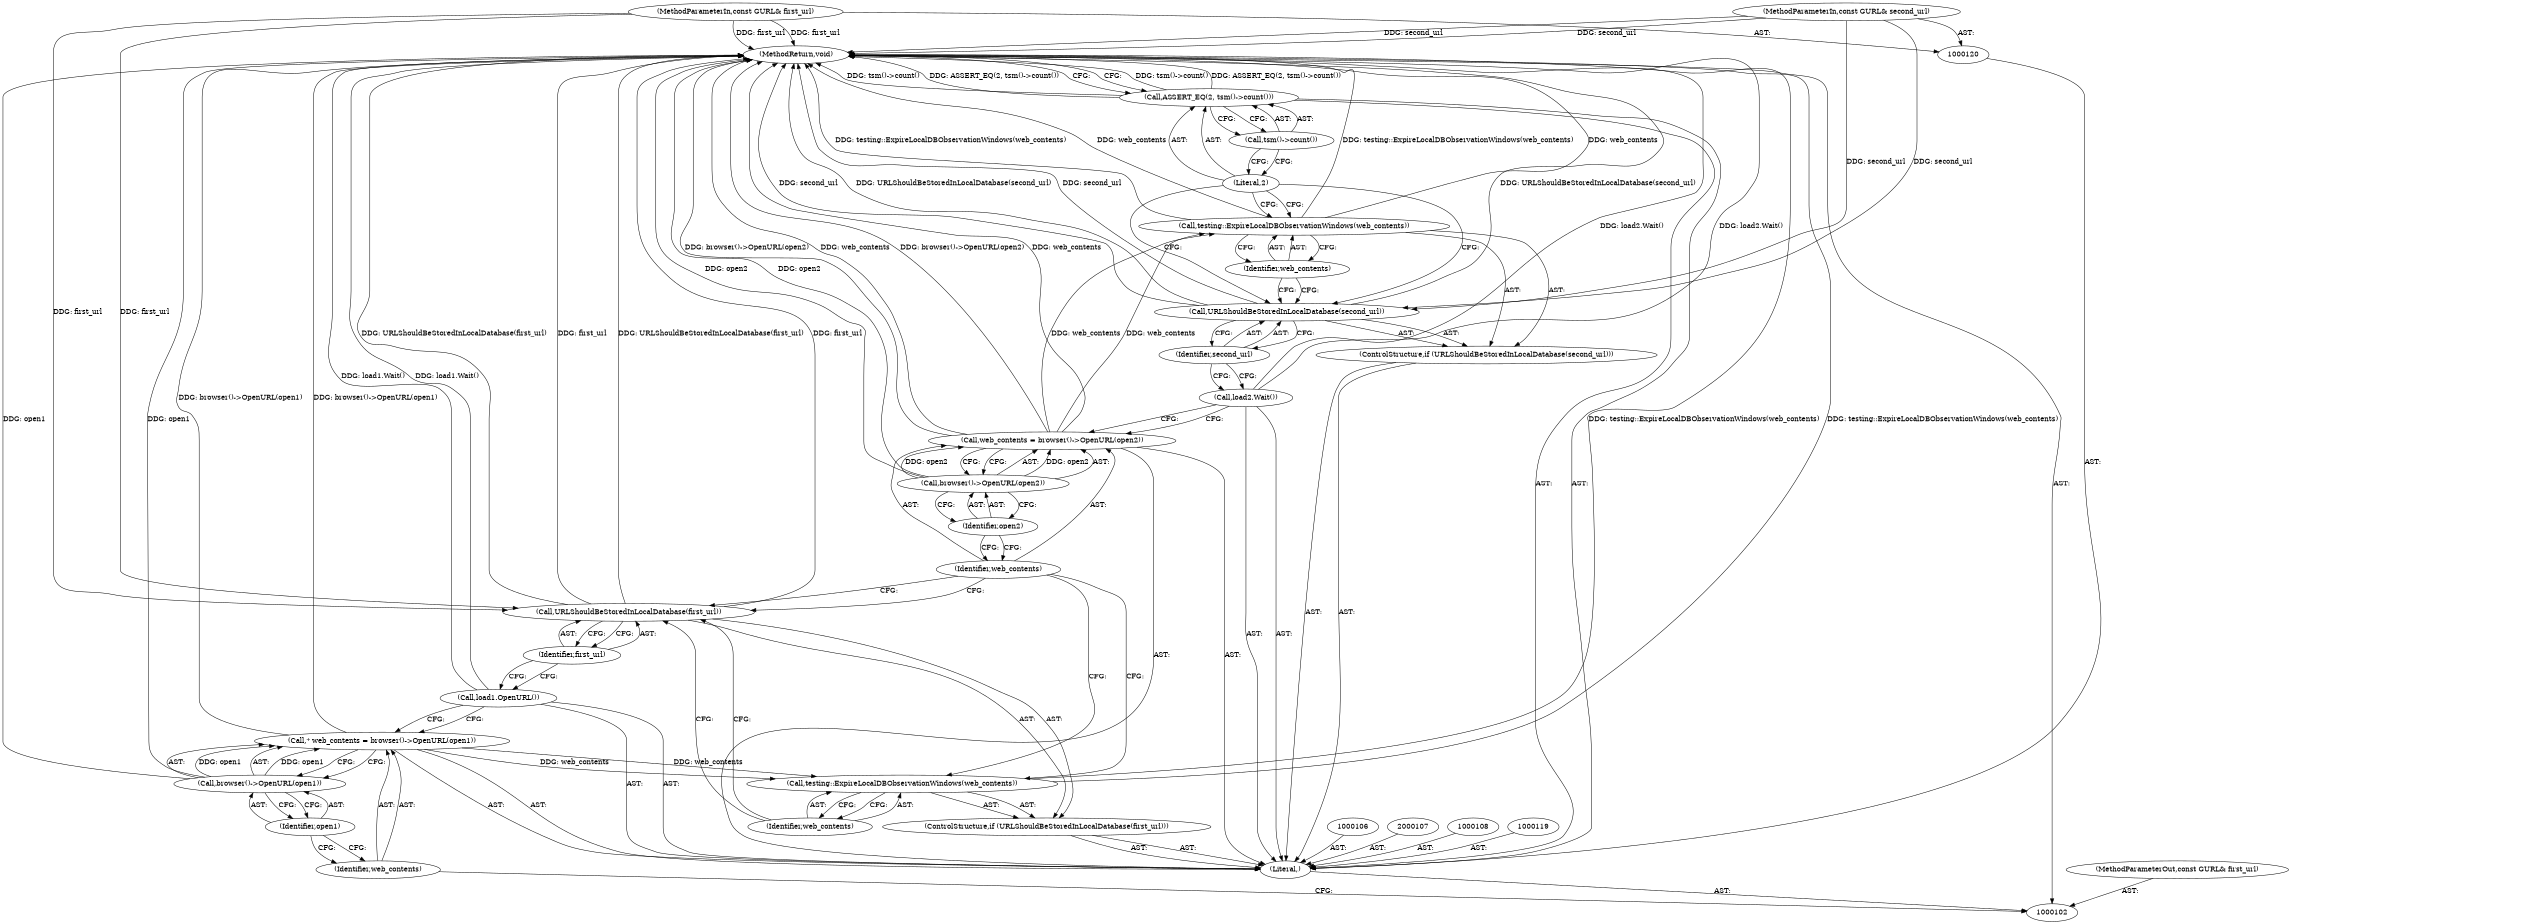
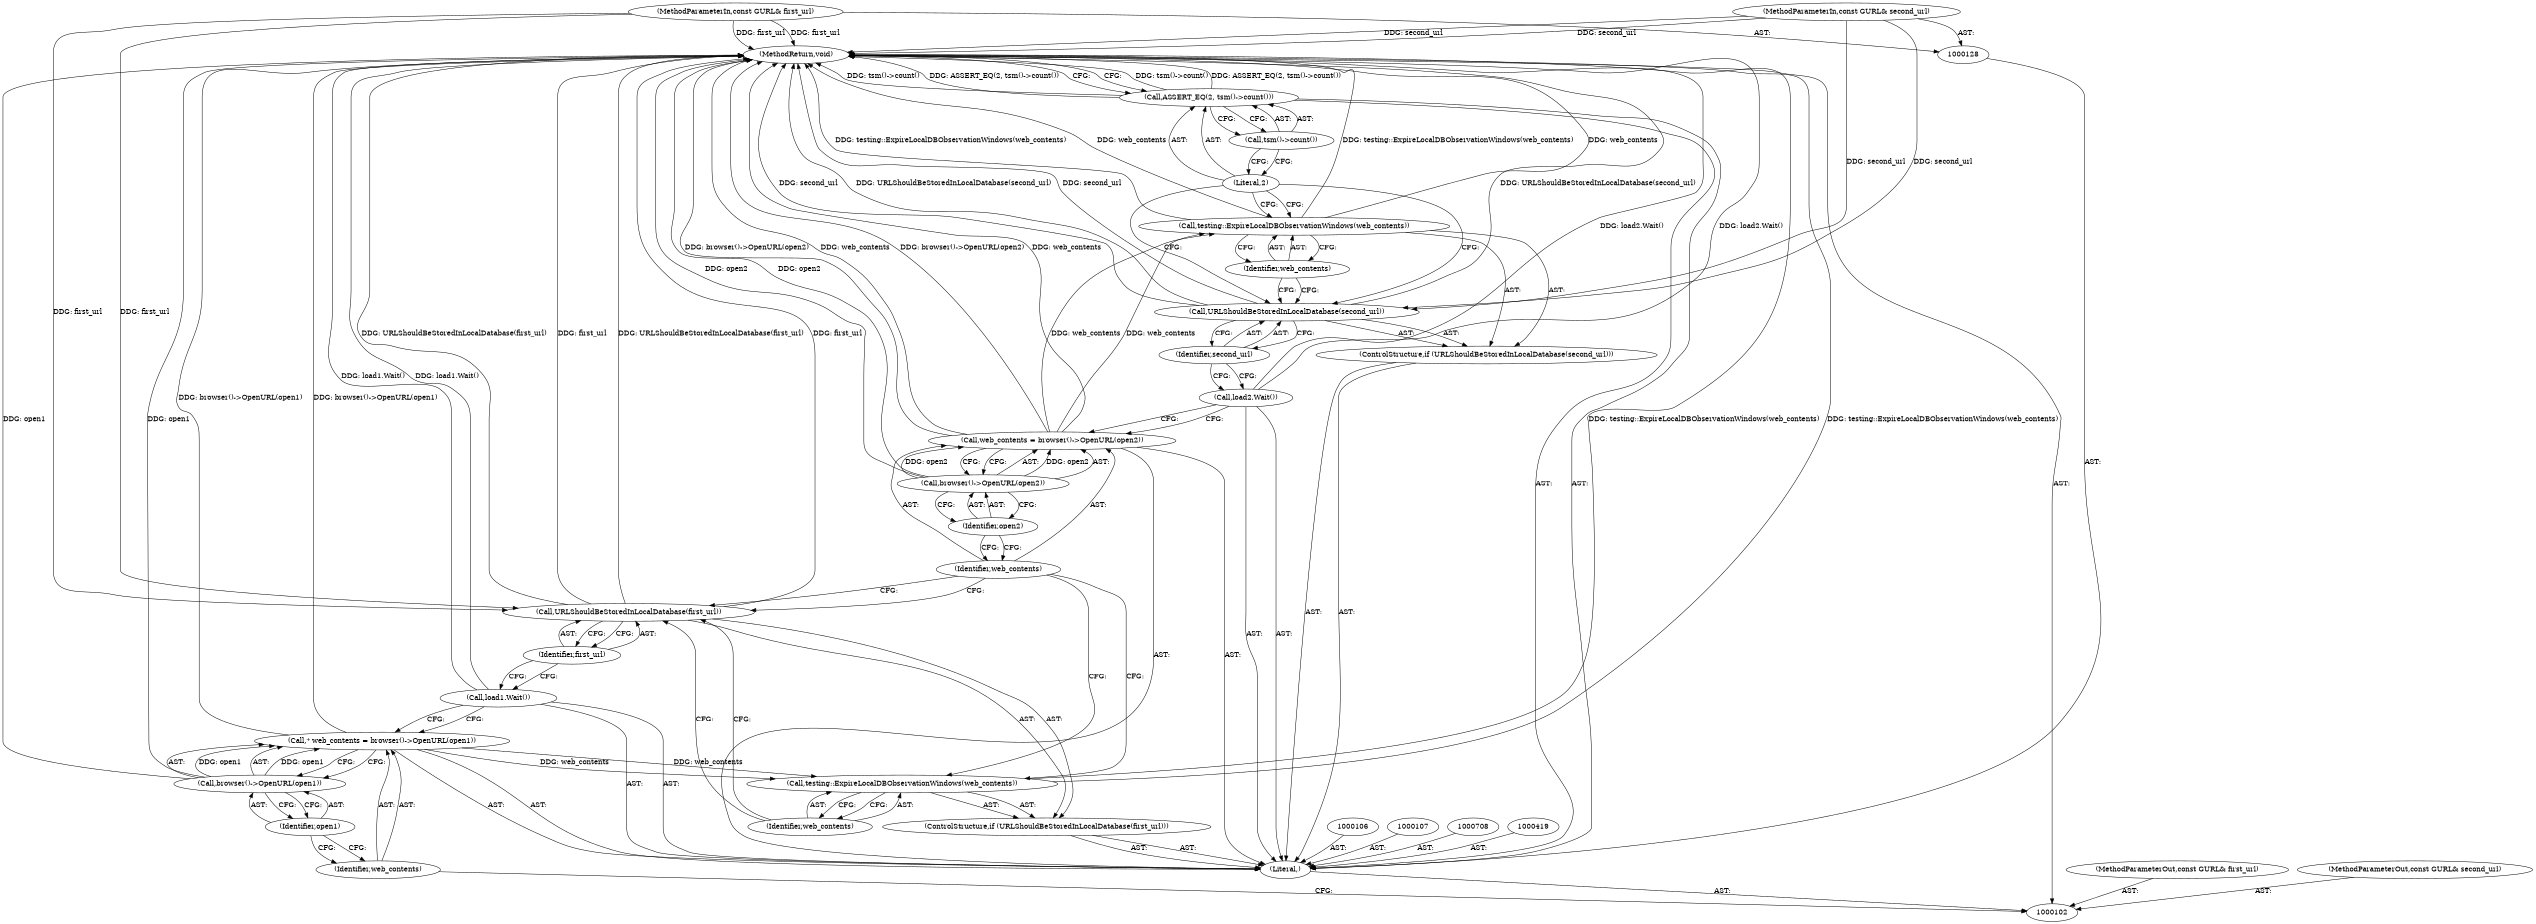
node "1000120": label "1000120" -> "1000128"
node "(Call,load1.OpenURL())": label "(Call,load1.OpenURL())" -> "(Call,load1.Wait())"
node "2000107": label "2000107" -> "1000107"
node "1000108": label "1000108" -> "1000708"
node "1000119": label "1000119" -> "1000419"
node "(MethodParameterOut,const GURL& second_url)": added
